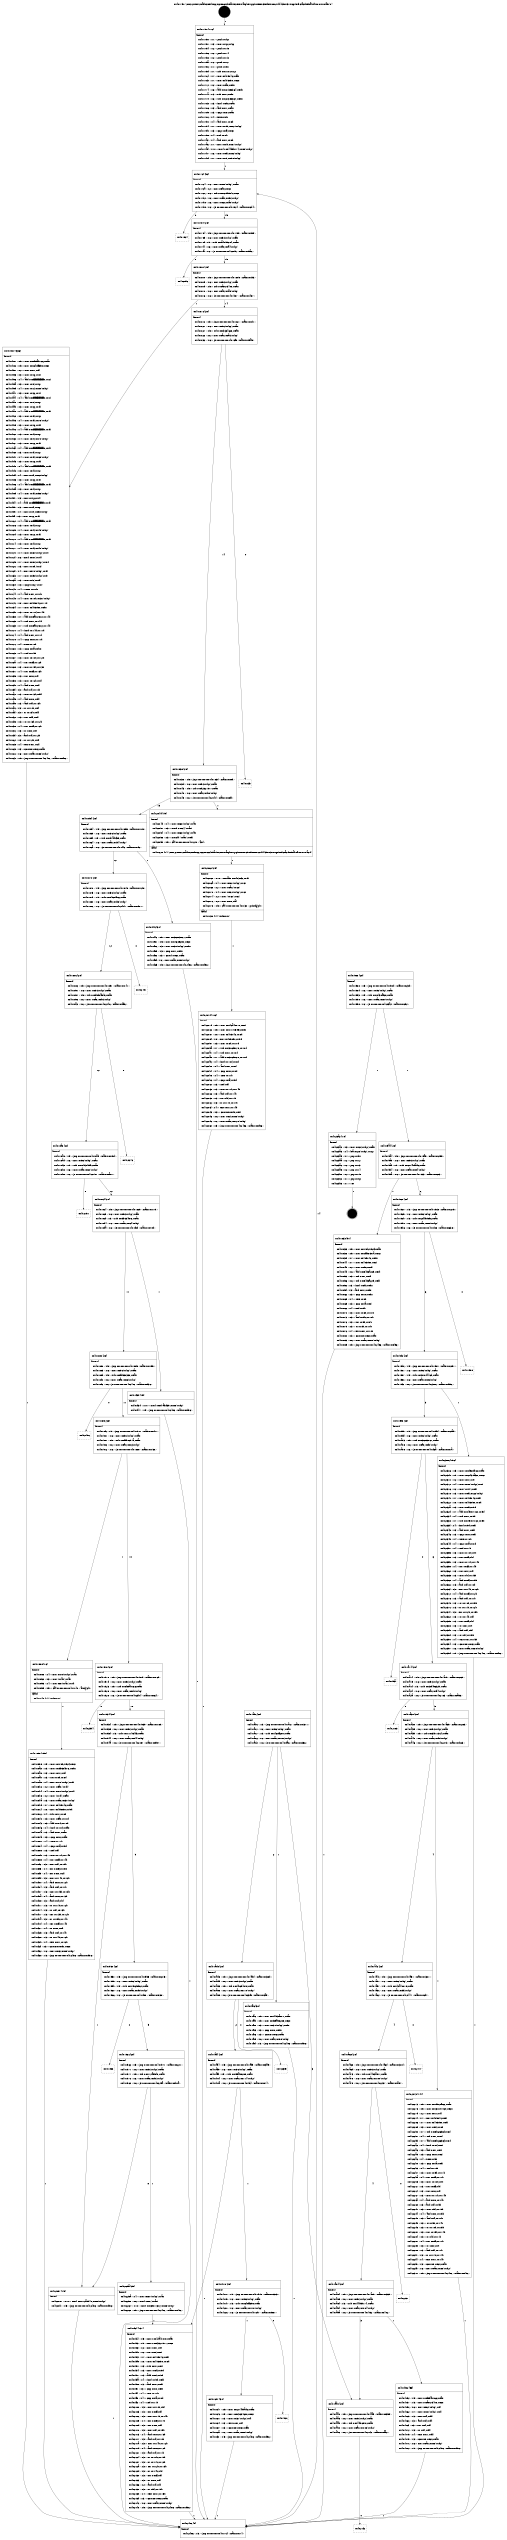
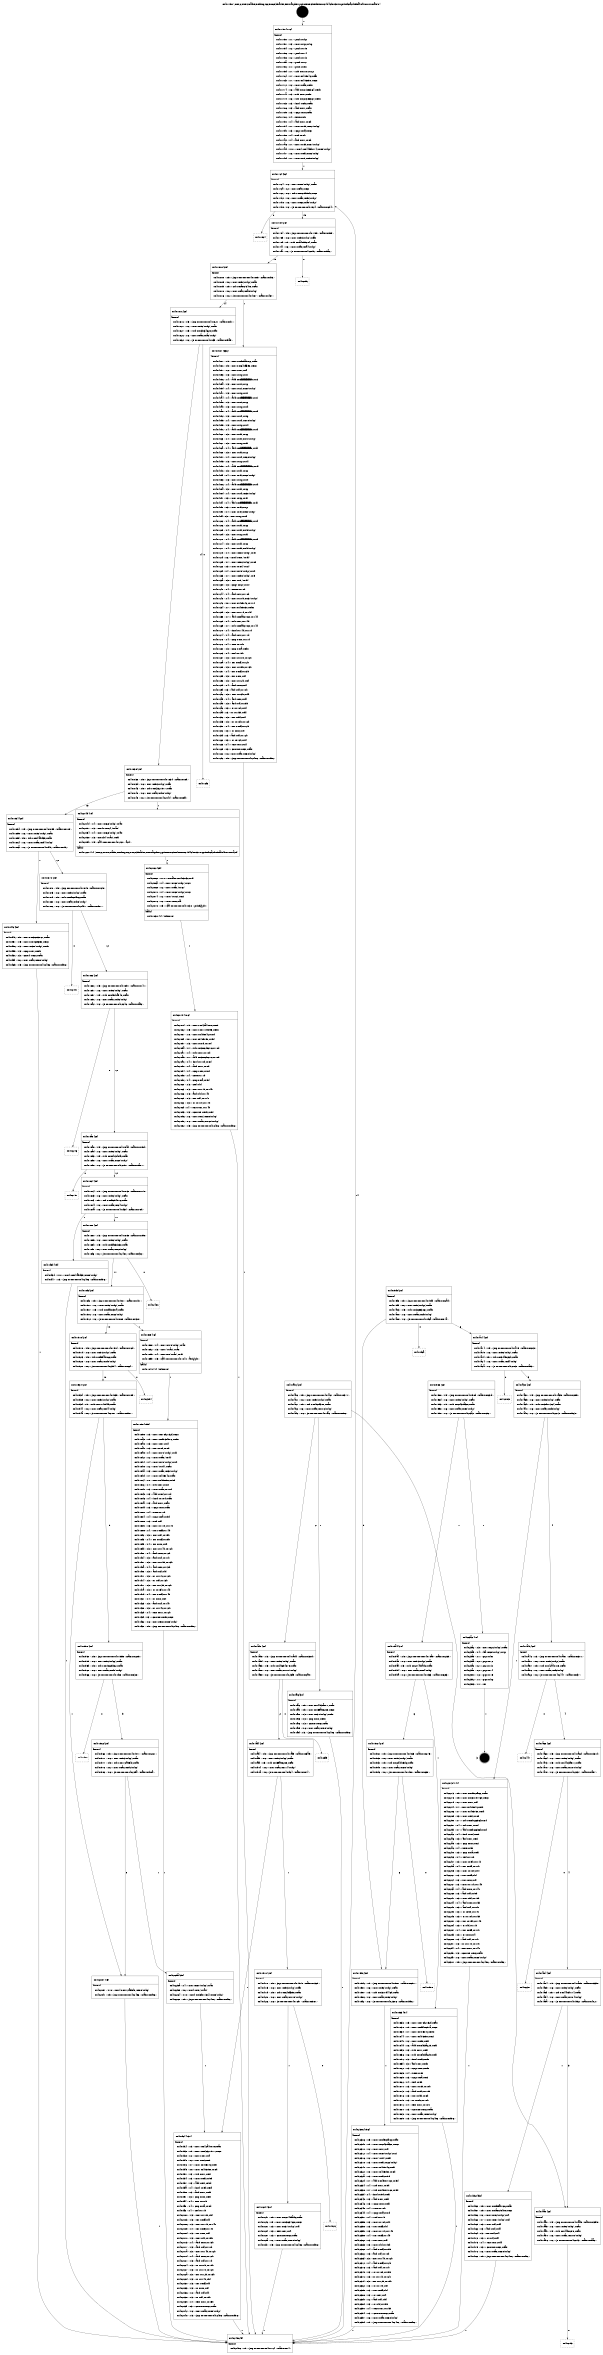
edge "0x4019dc [28]" -> "0x4019f8 [28]": reversed
